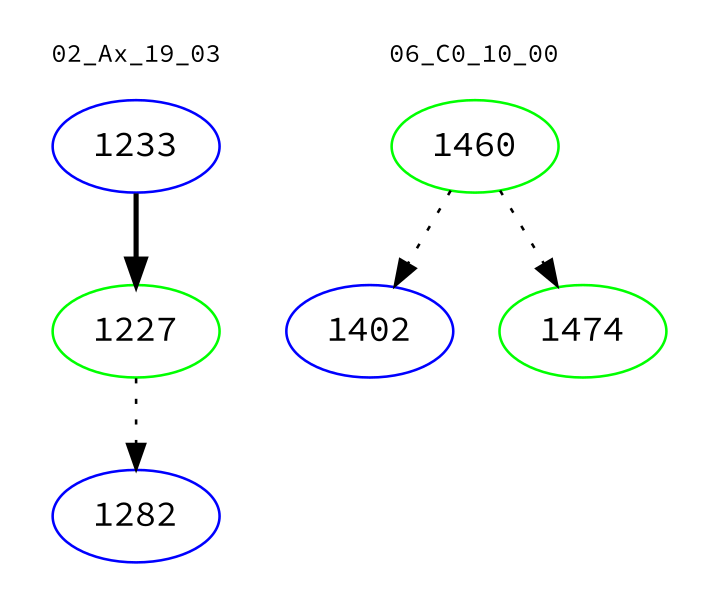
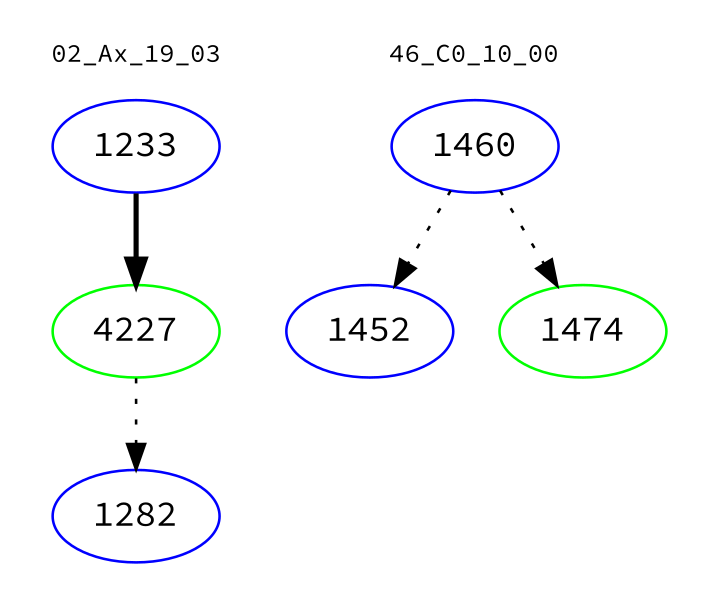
cluster "06_C0_10_00": label "06_C0_10_00" -> "46_C0_10_00"
node "1460": color green -> blue
node "1227": label "1227" -> "4227"
node "1402": label "1402" -> "1452"
